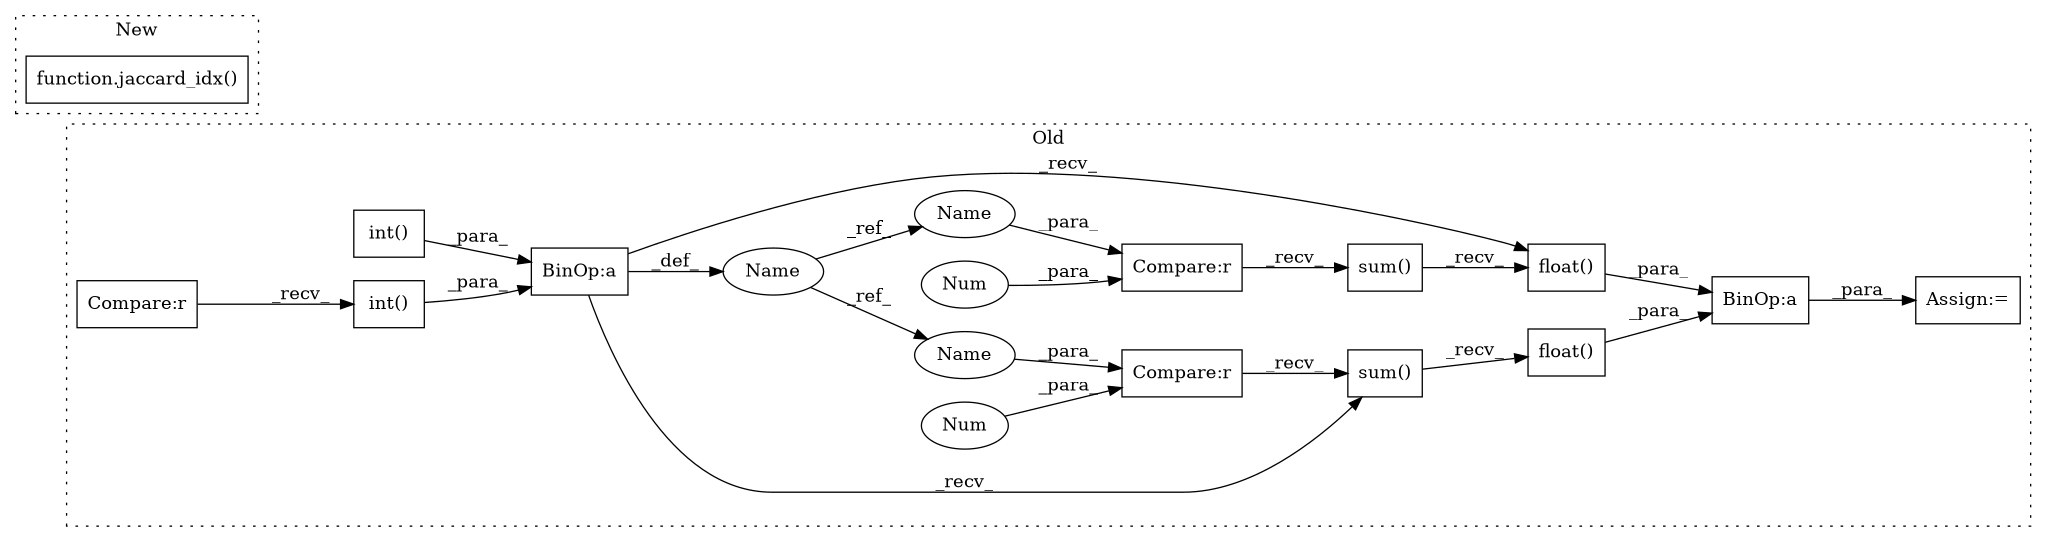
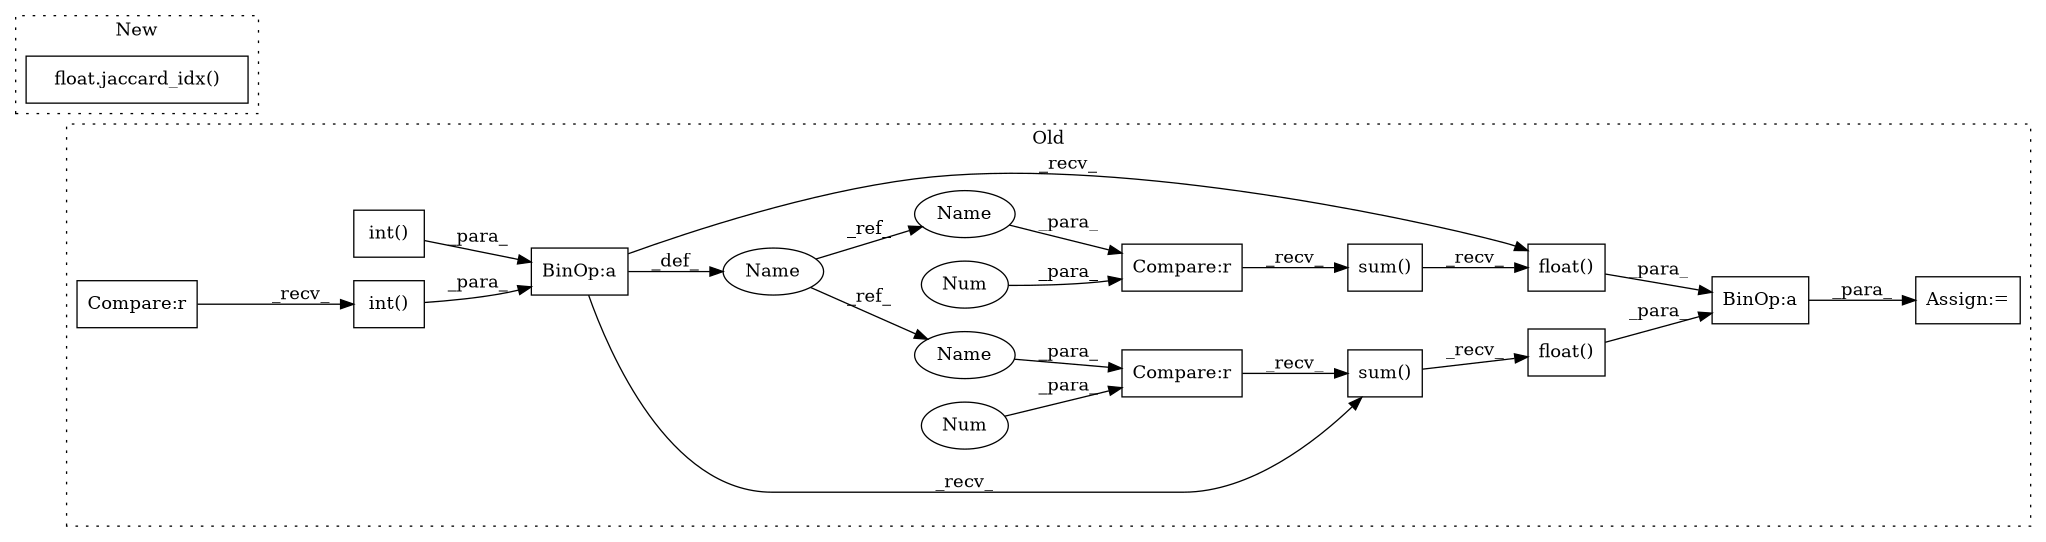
node "function.jaccard_idx()": label "function.jaccard_idx()" -> "float.jaccard_idx()"
